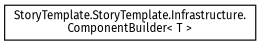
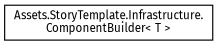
node "StoryTemplate.StoryTemplate.Infrastructure. ComponentBuilder< T >": label "StoryTemplate.StoryTemplate.Infrastructure. ComponentBuilder< T >" -> "Assets.StoryTemplate.Infrastructure. ComponentBuilder< T >"
